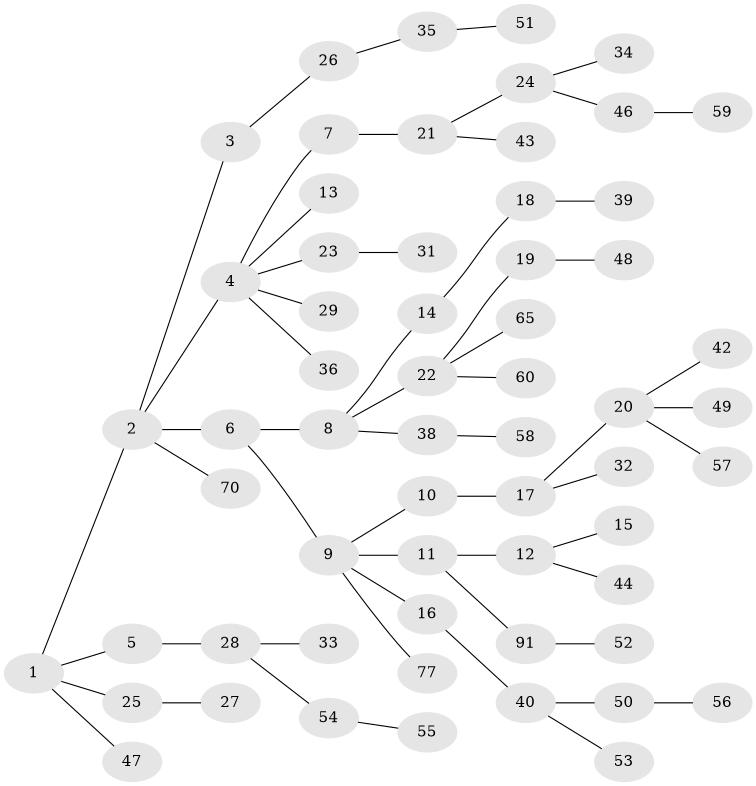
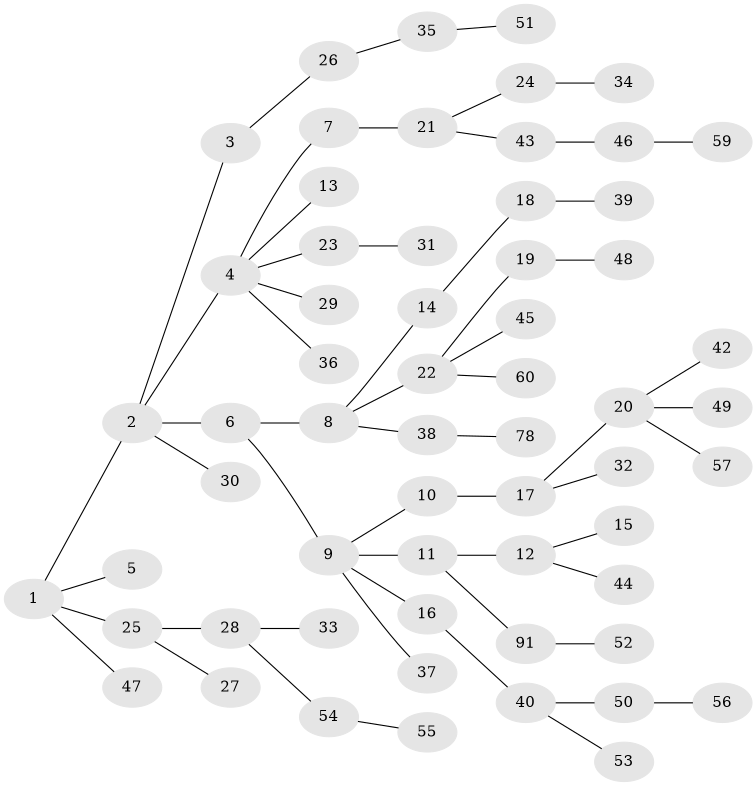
edge "24" -- "46": now "43" -- "46"
node "65": label "65" -> "45"
node "58": label "58" -> "78"
node "70": label "70" -> "30"
edge "5" -- "28": now "25" -- "28"
node "77": label "77" -> "37"
